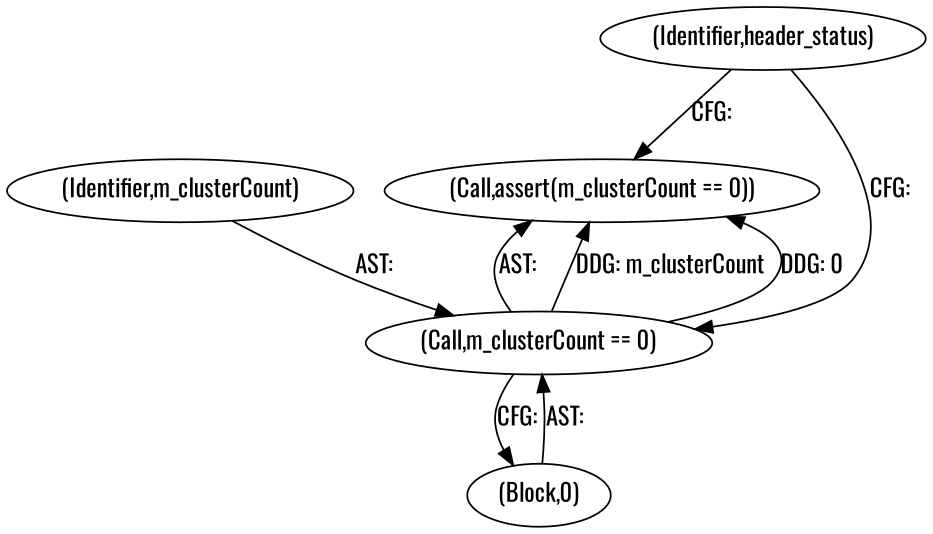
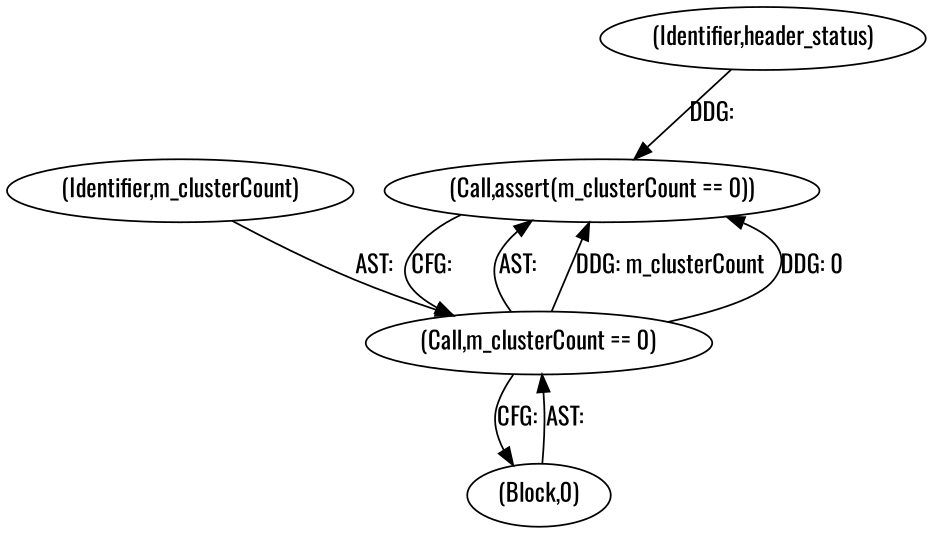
edge "(Identifier,header_status)" -> "(Call,assert(m_clusterCount == 0))": label "CFG: " -> "DDG: "
edge "(Identifier,header_status)" -> "(Call,m_clusterCount == 0)": now "(Call,assert(m_clusterCount == 0))" -> "(Call,m_clusterCount == 0)"
